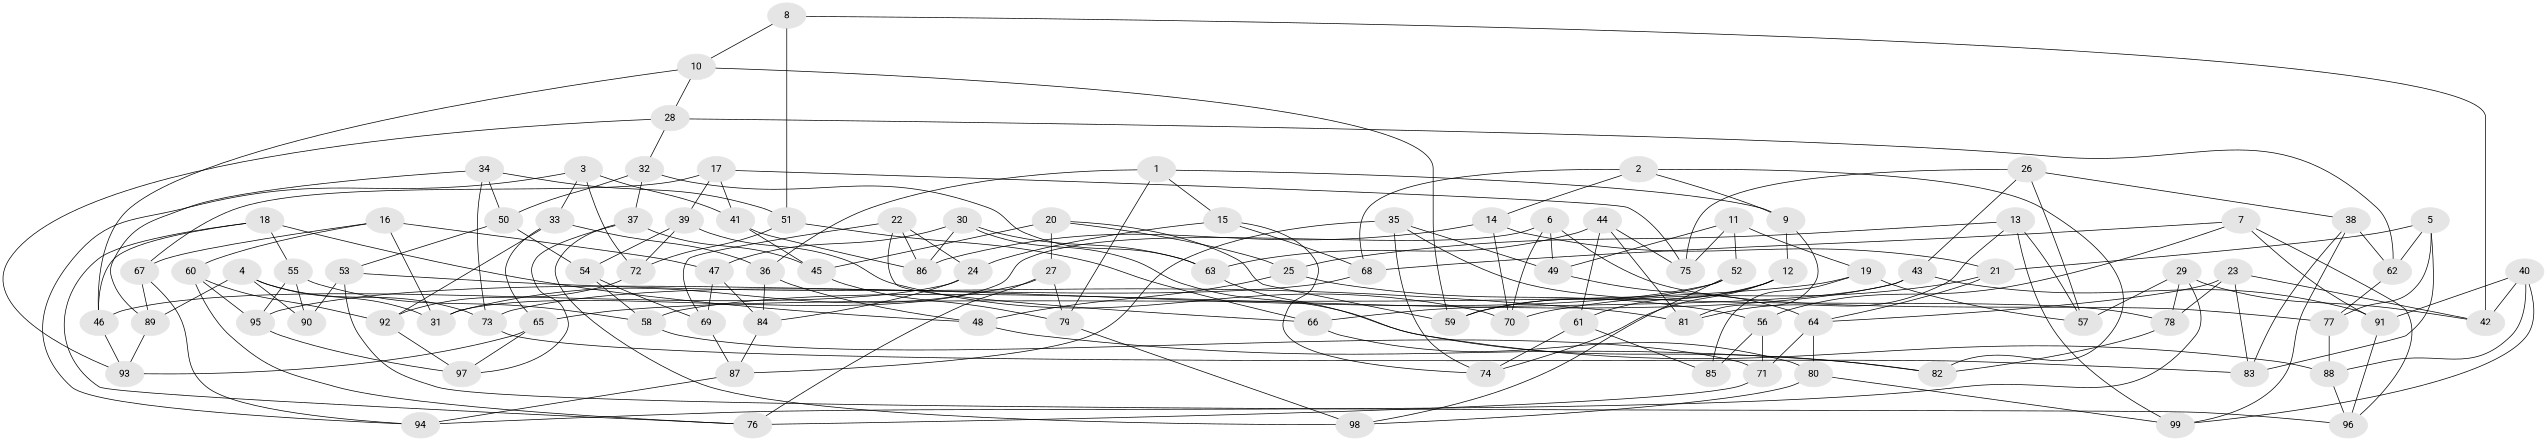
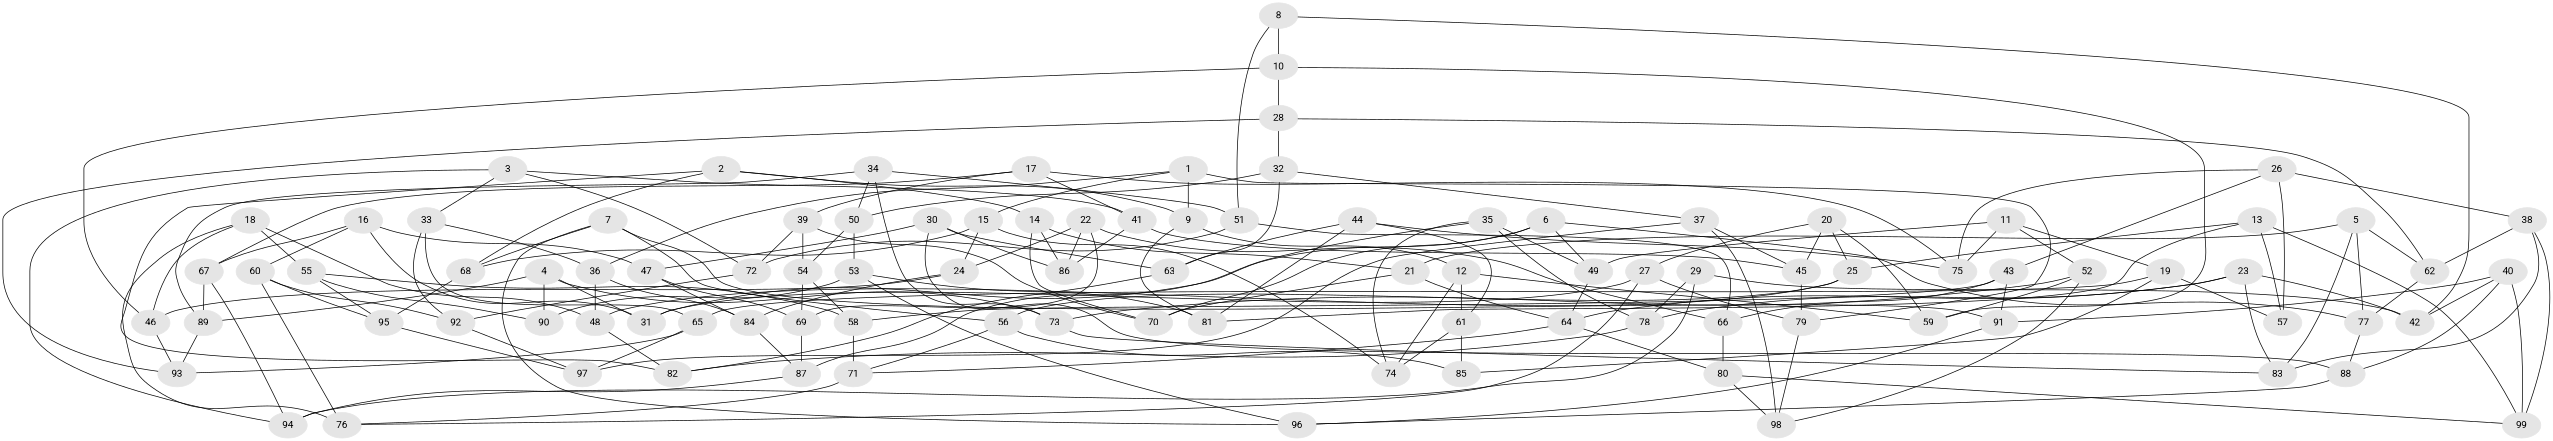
edge "29" -- "57": removed
